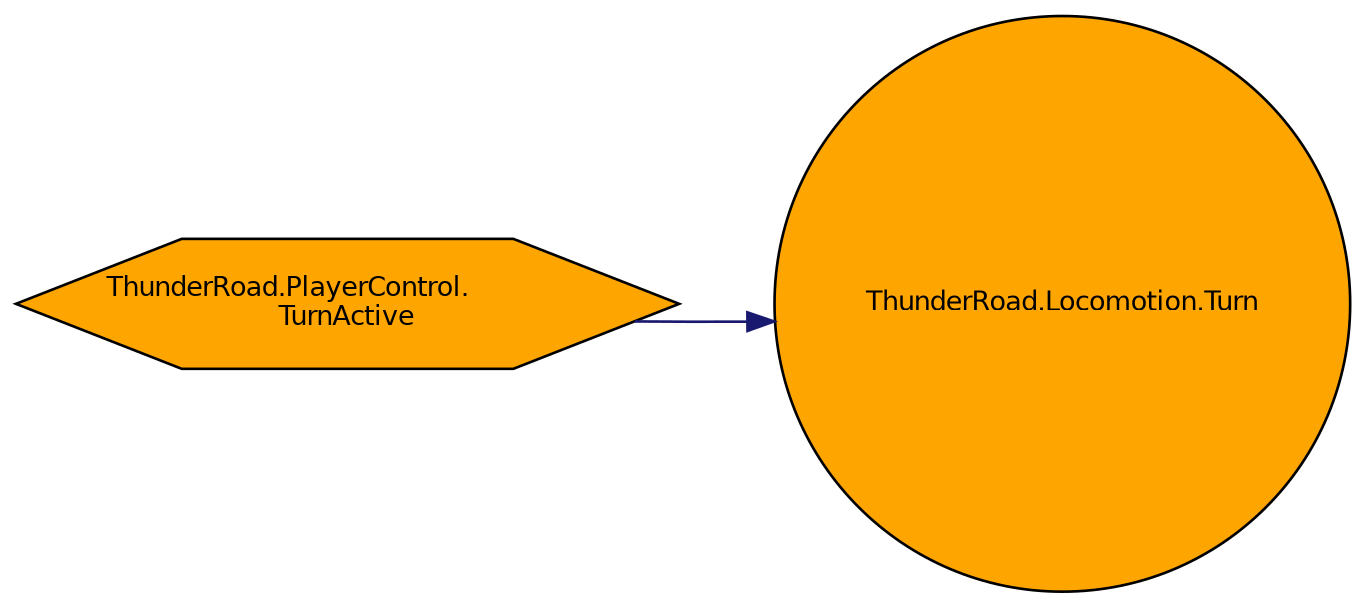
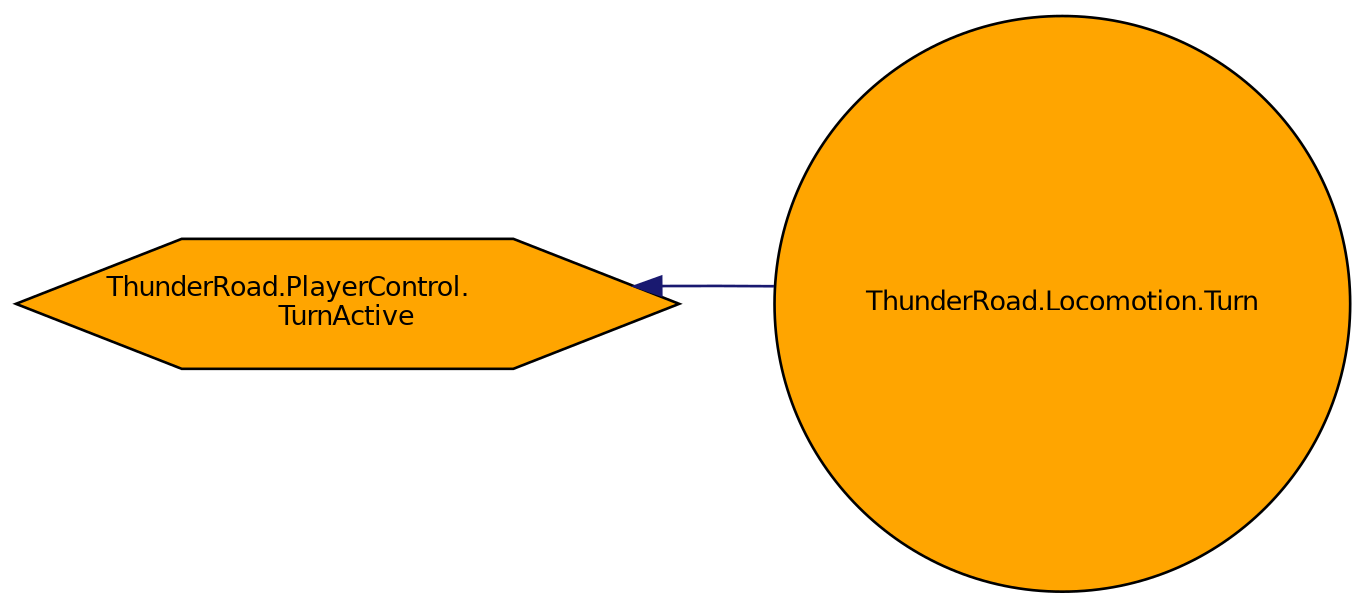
edge "ThunderRoad.PlayerControl. TurnActive" -> "ThunderRoad.Locomotion.Turn": reversed
